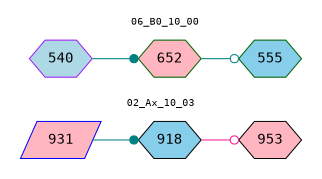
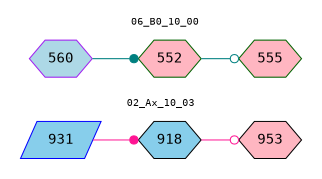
node "540": label "540" -> "560"
node "652": label "652" -> "552"
node "555": fillcolor skyblue -> lightpink
node "931": fillcolor lightpink -> skyblue
edge "931" -> "918": color teal -> deeppink
